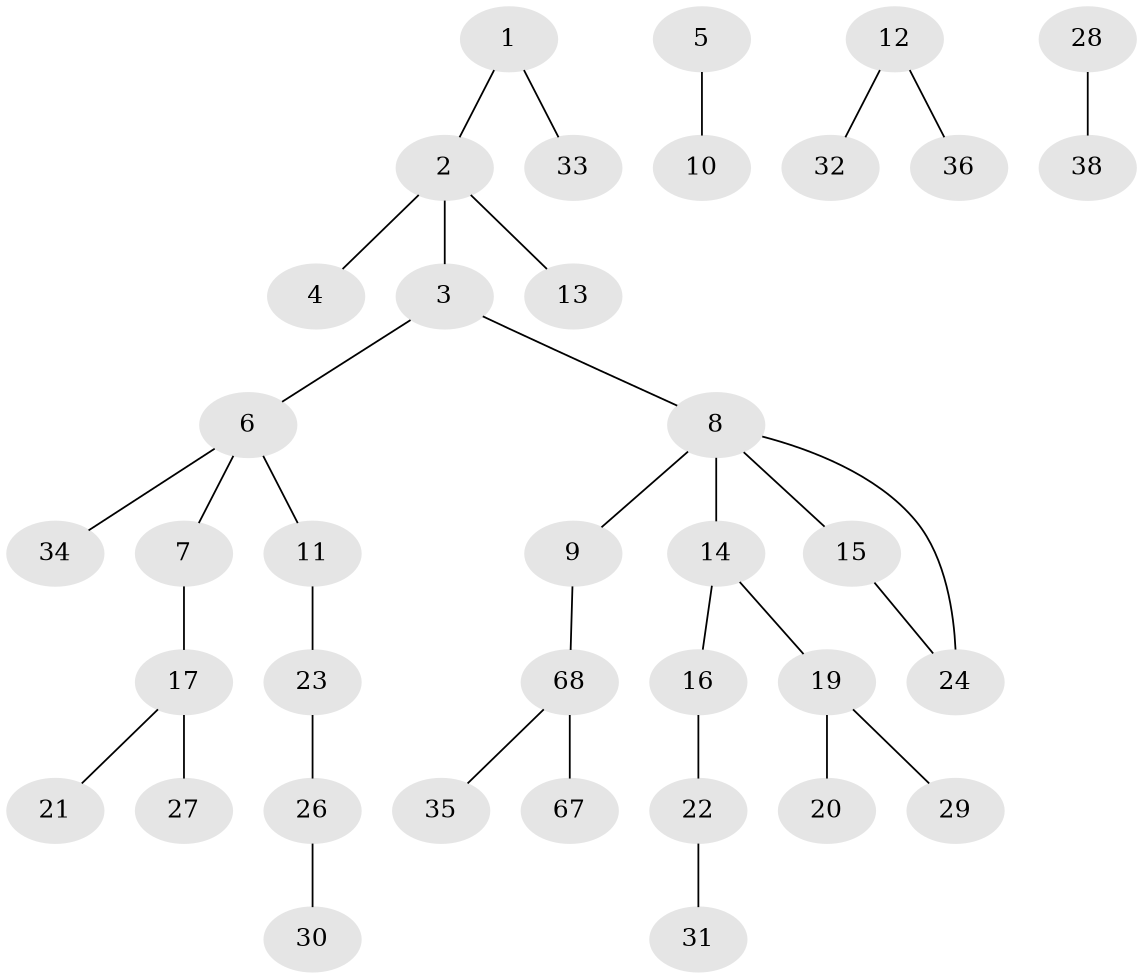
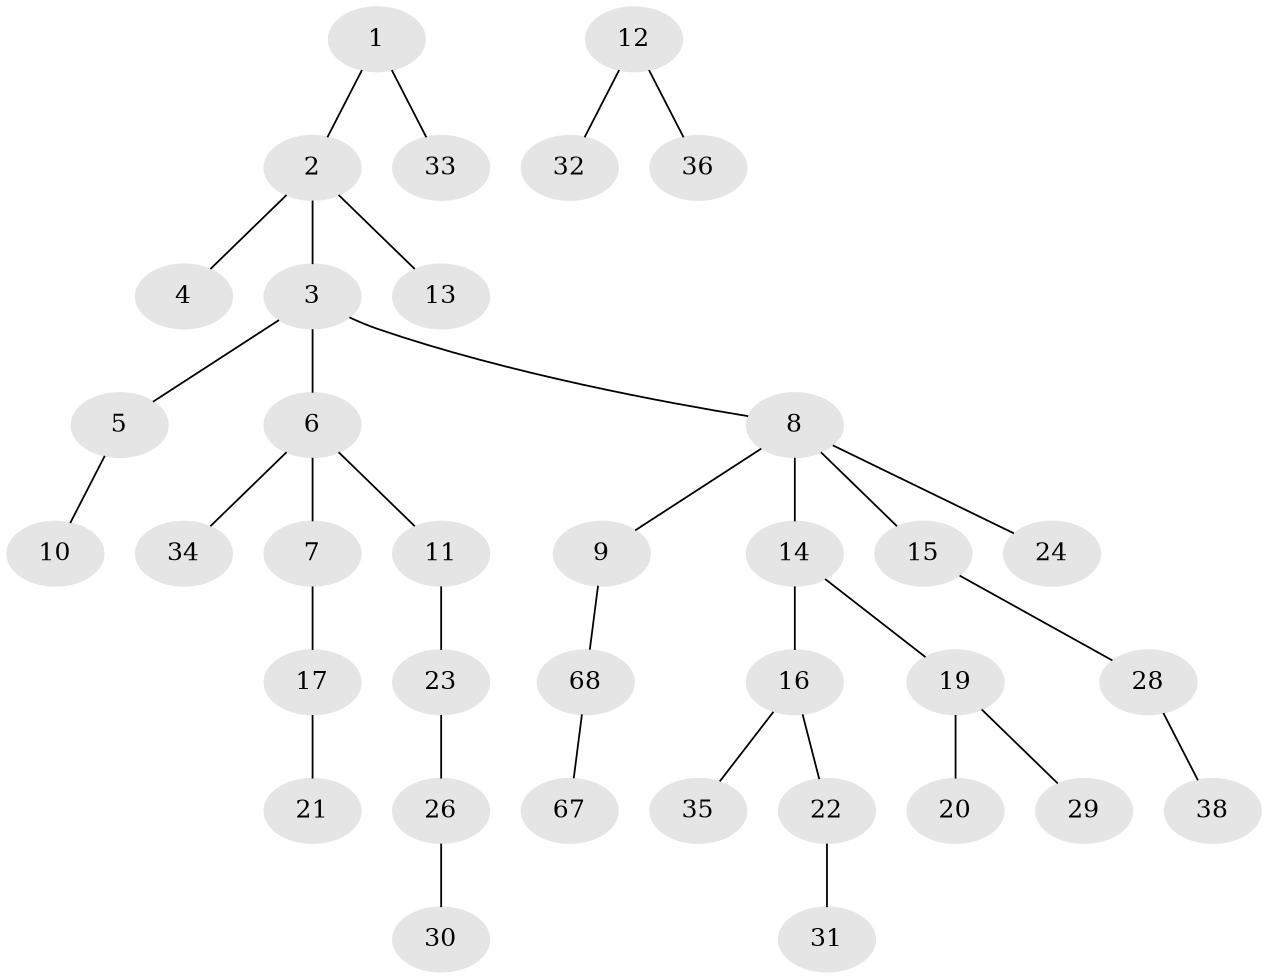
edge "3" -- "5": added
edge "15" -- "24": now "15" -- "28"
edge "68" -- "35": now "16" -- "35"
node "27": removed
